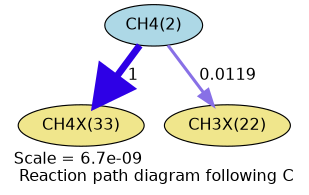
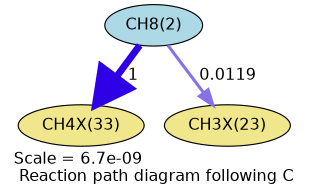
node "CH4(2)": label "CH4(2)" -> "CH8(2)"
node "CH3X(22)": label "CH3X(22)" -> "CH3X(23)"
